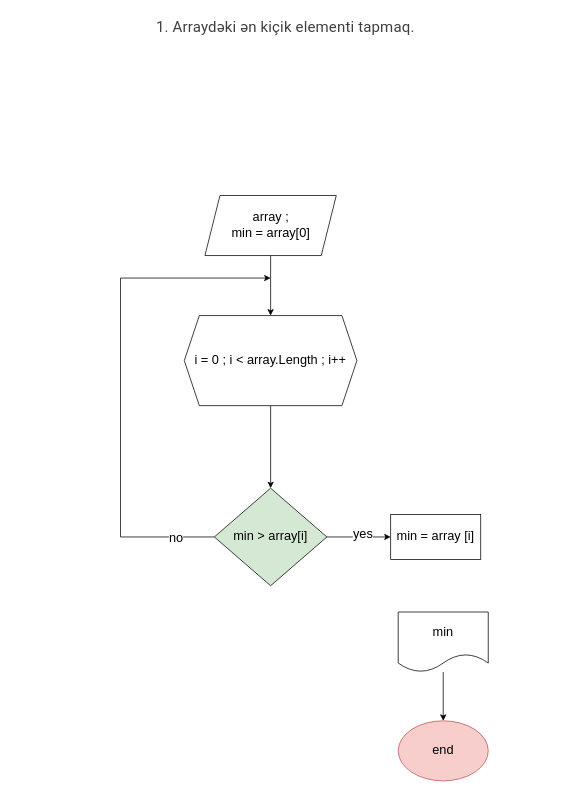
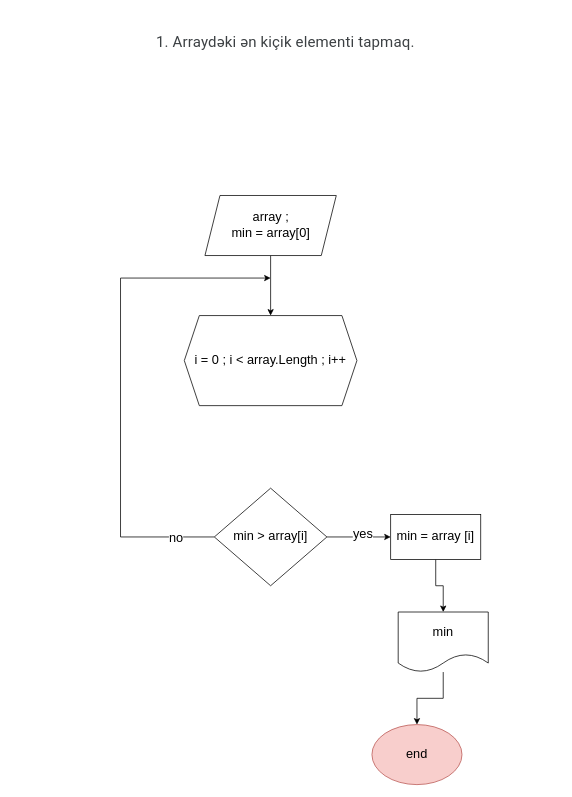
node "1. Arraydəki ən kiçik elementi tapmaq.": moved (285, 27) -> (285, 42)
edge "i = 0 ; i < array.Length ; i++" -> "min > array[i]": removed
node "min > array[i]": fillcolor #d5e8d4 -> #ffffff
edge "min = array [i]" -> "min": added
node "end": moved (443, 750) -> (417, 754)
